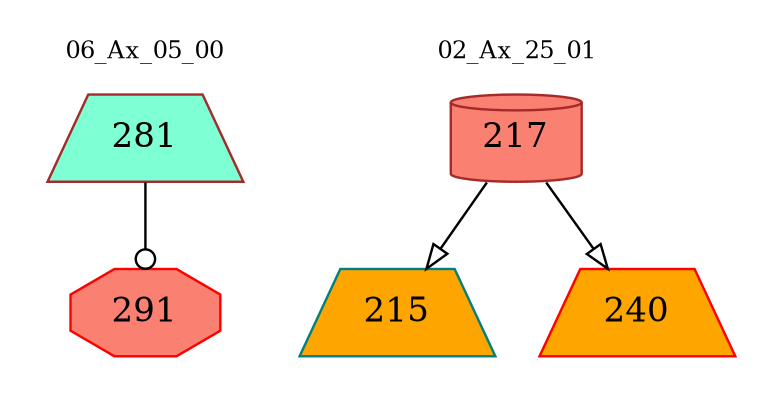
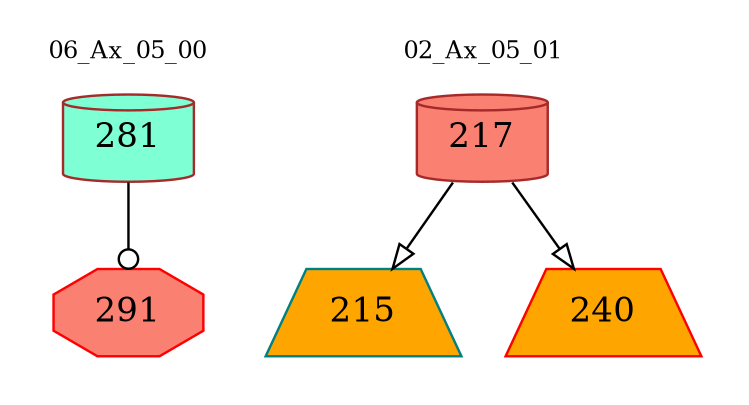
cluster "02_Ax_25_01": label "02_Ax_25_01" -> "02_Ax_05_01"
node "281": shape trapezium -> cylinder
